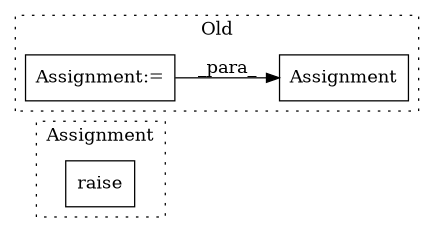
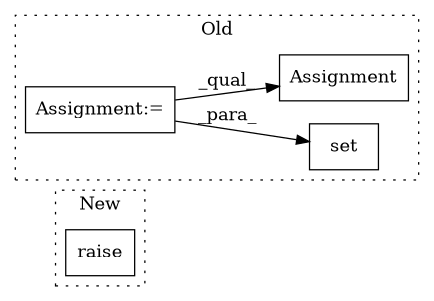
edge "Assignment:=" -> "Assignment": label "_para_" -> "_qual_"
cluster "Assignment": label "Assignment" -> "New"
node "set": added
